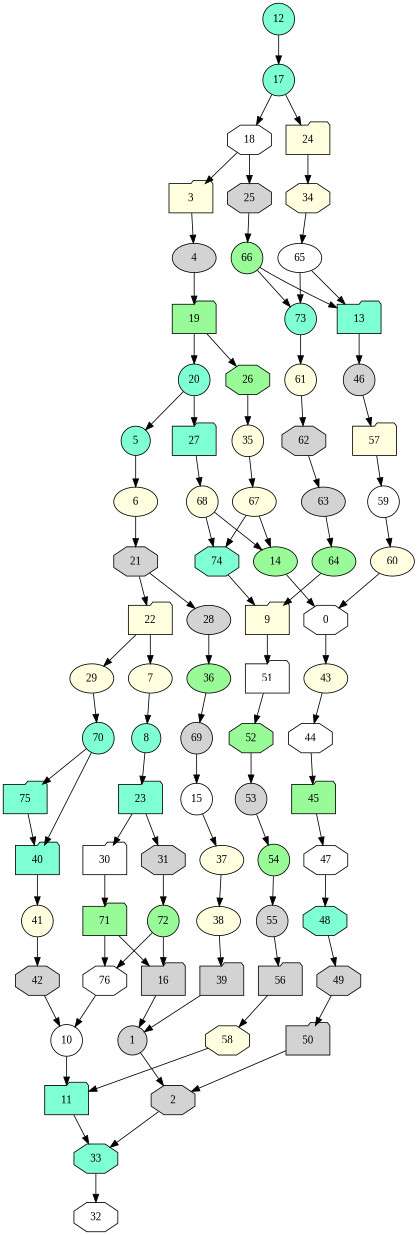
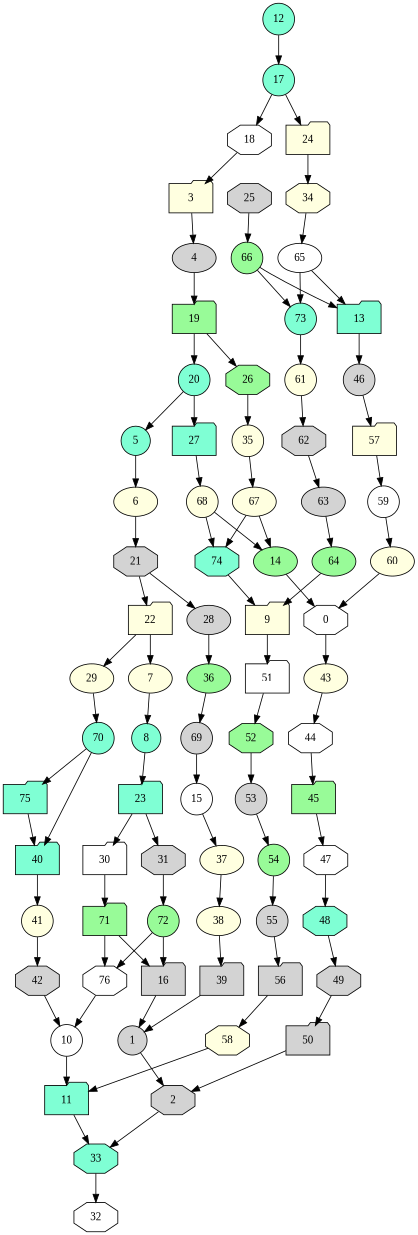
edge "18" -> "25": removed
